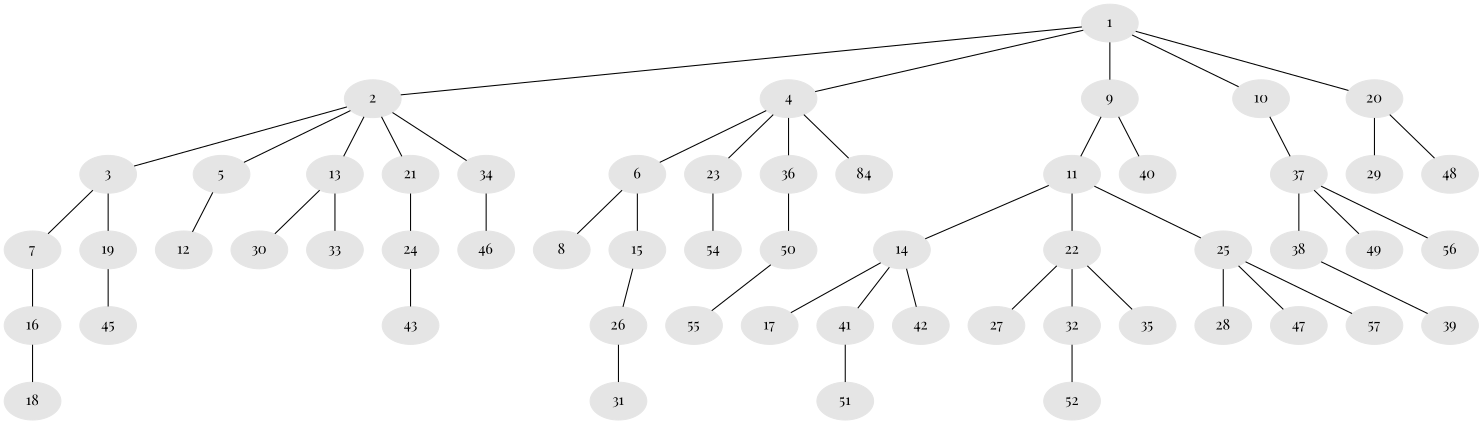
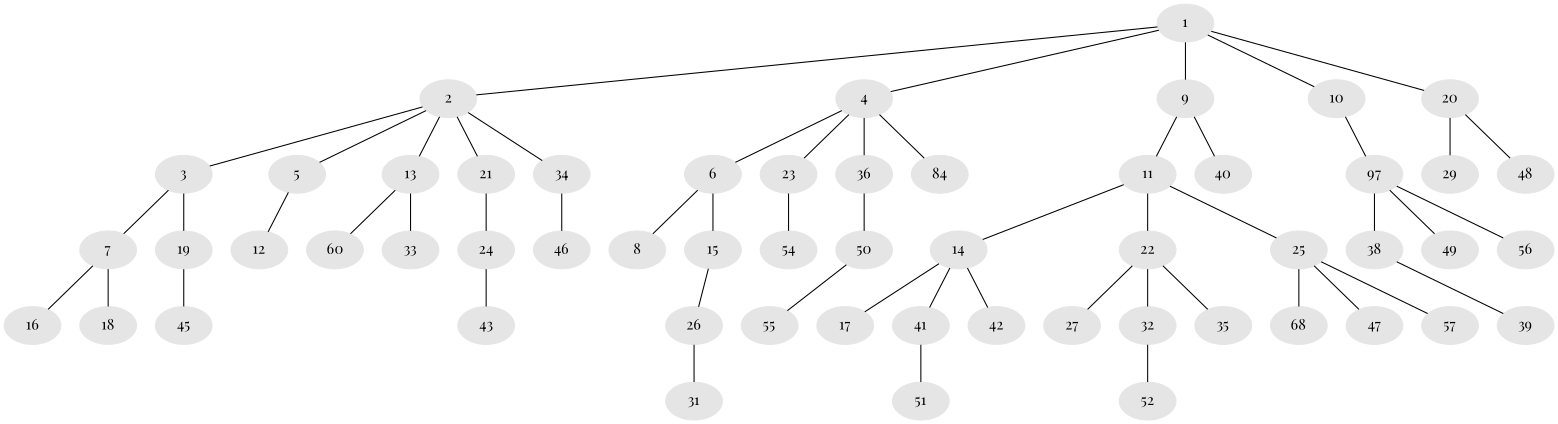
node "37": label "37" -> "97"
node "30": label "30" -> "60"
node "28": label "28" -> "68"
edge "16" -- "18": now "7" -- "18"
